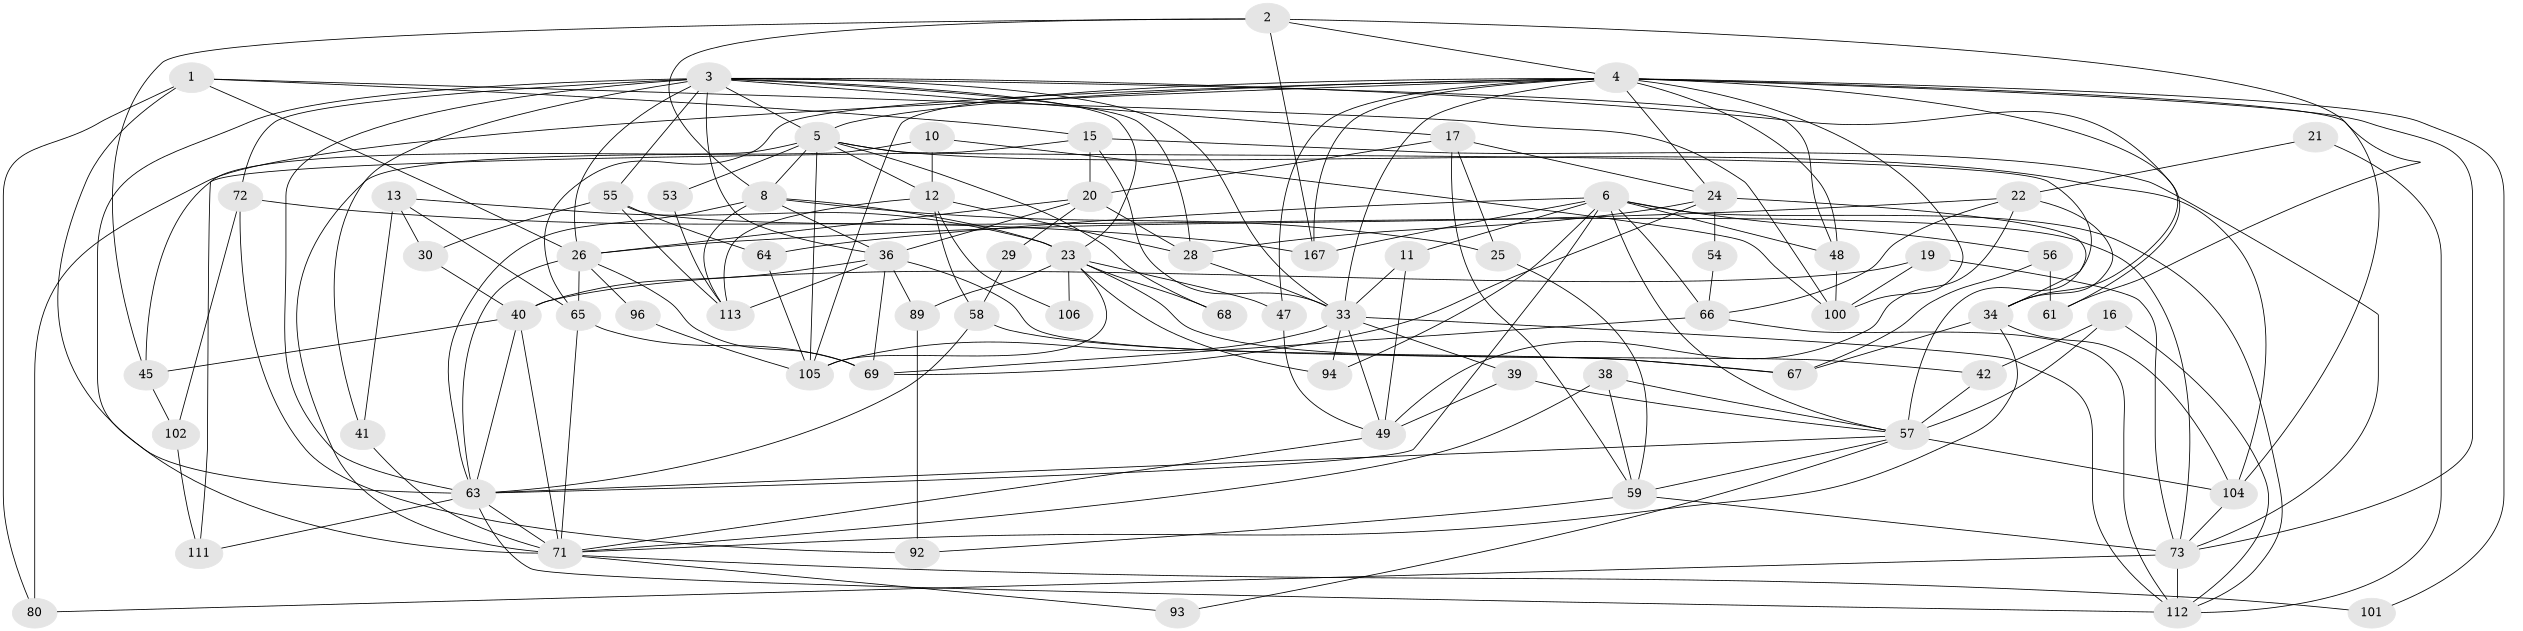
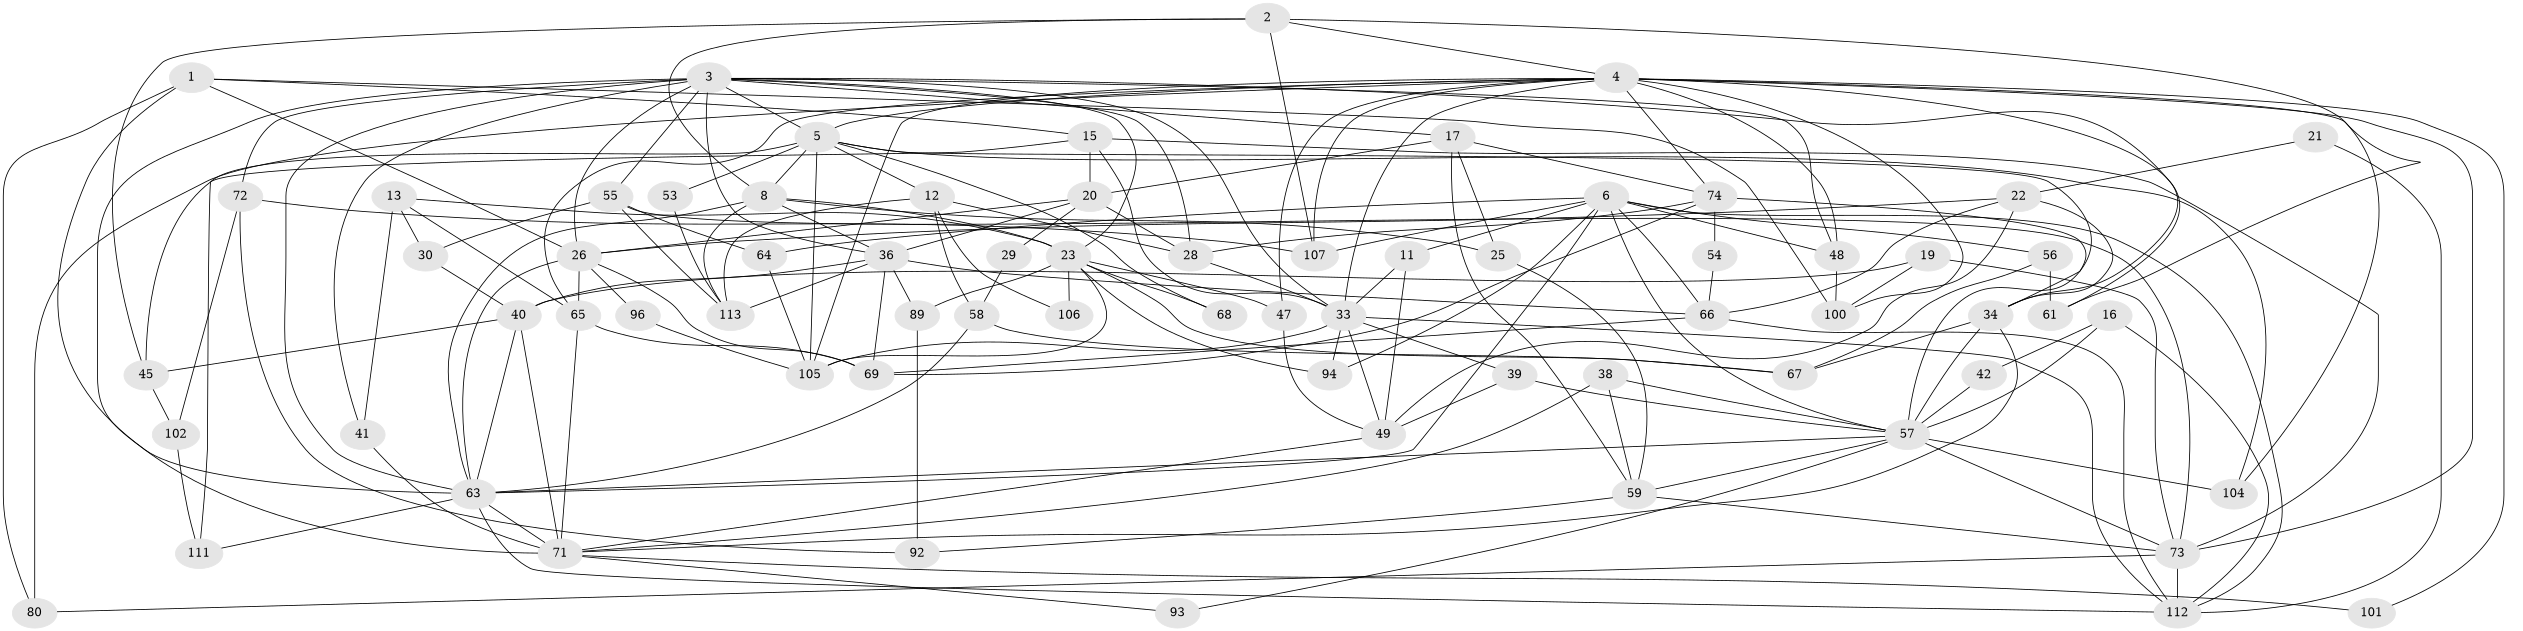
node "10": removed
node "24": label "24" -> "74"
node "167": label "167" -> "107"
edge "36" -- "42": now "36" -- "66"
edge "34" -- "104": now "34" -- "57"
edge "104" -- "73": now "57" -- "73"
